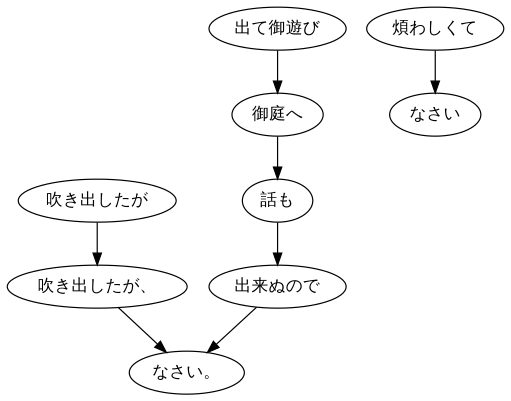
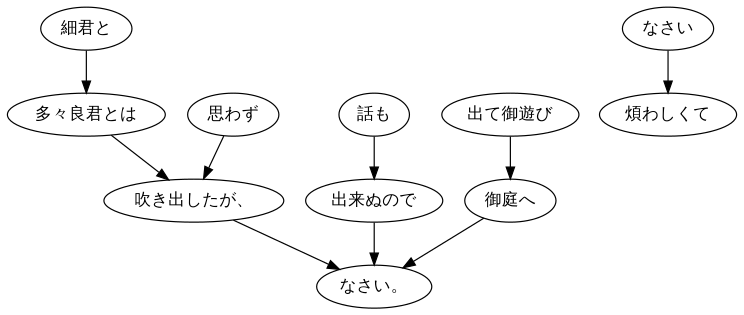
node "細君と": added
edge "煩わしくて" -> "なさい": reversed
node "思わず": added
edge "御庭へ" -> "話も": now "御庭へ" -> "なさい。"
node "吹き出したが": label "吹き出したが" -> "多々良君とは"
